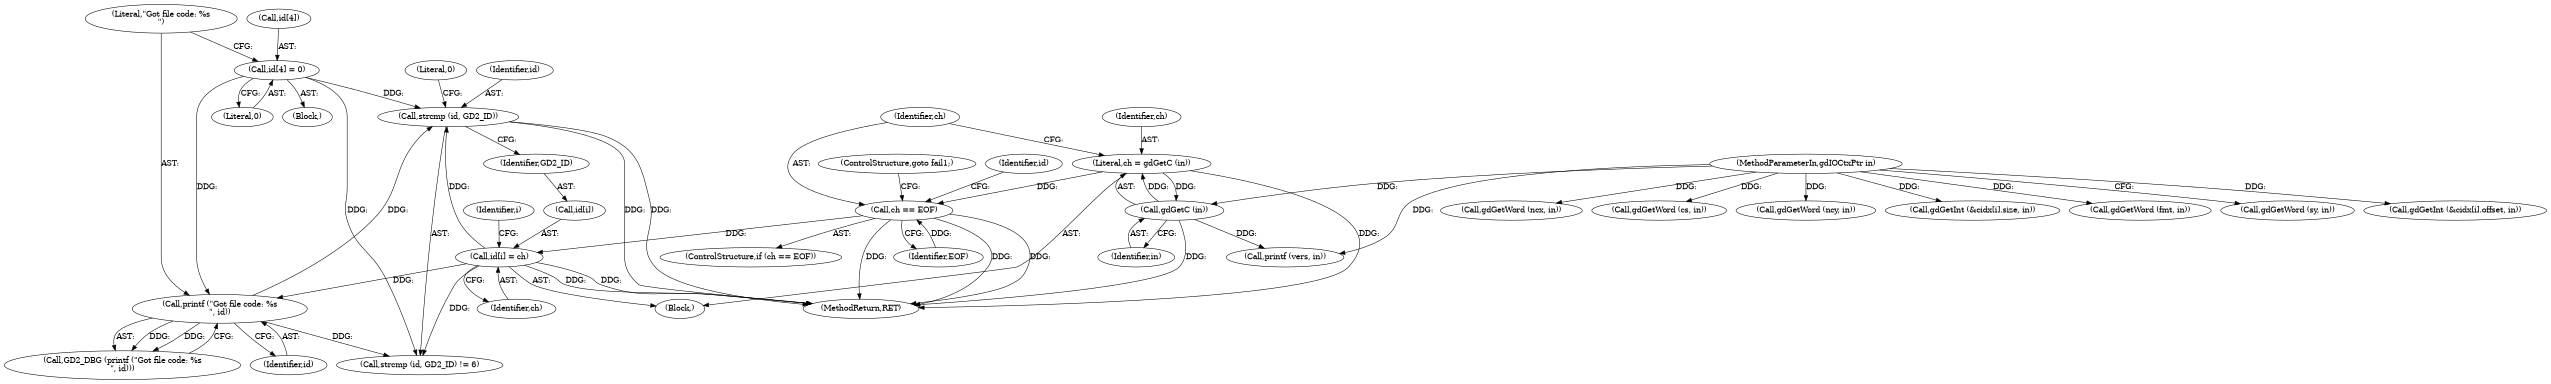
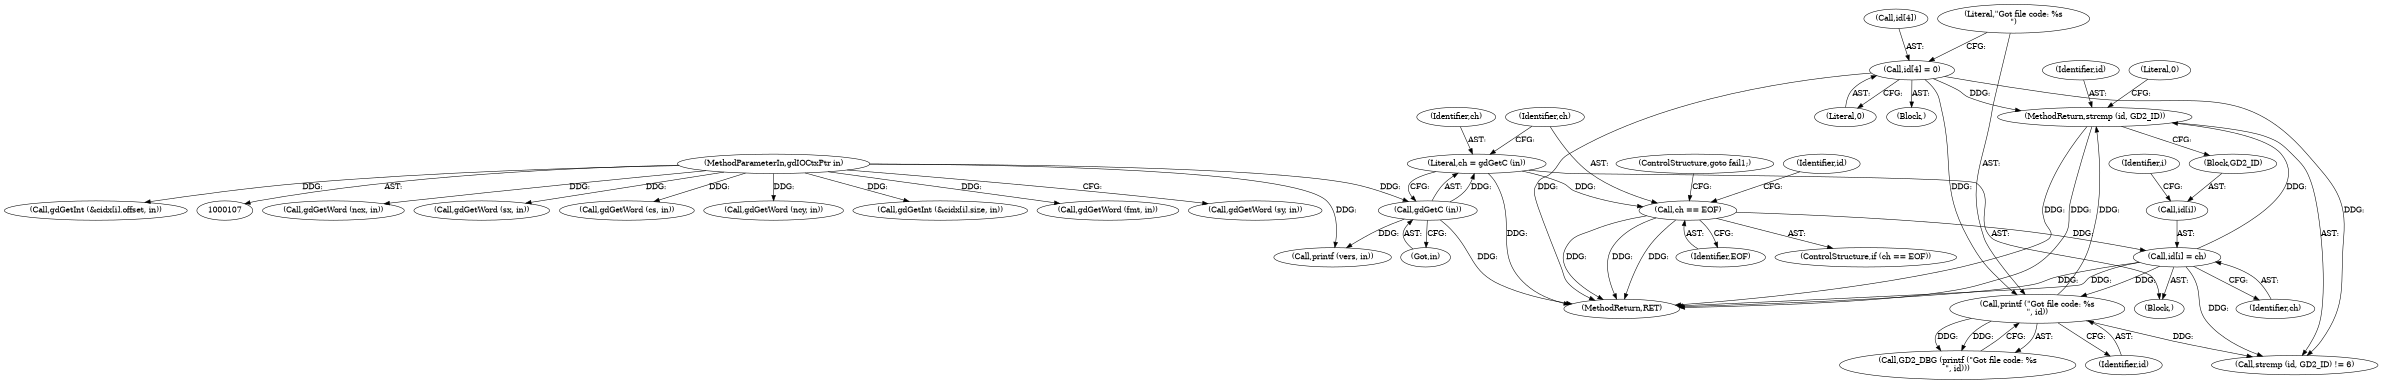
node "(Call,strcmp (id, GD2_ID))": label "(Call,strcmp (id, GD2_ID))" -> "(MethodReturn,strcmp (id, GD2_ID))"
edge "(Call,id[4] = 0)" -> "(MethodReturn,RET)": added, label "DDG:"
node "(Identifier,GD2_ID)": label "(Identifier,GD2_ID)" -> "(Block,GD2_ID)"
edge "(Literal,ch = gdGetC (in))" -> "(Call,gdGetC (in))": label "DDG: " -> "CFG: "
node "1000107": added
node "(Call,gdGetWord (sx, in))": added
edge "(Identifier,i)" -> "(Call,id[i] = ch)": now "(Identifier,i)" -> "(Call,id[i])"
edge "(Identifier,EOF)" -> "(Call,ch == EOF)": label "DDG: " -> "AST: "
node "(Identifier,in)": label "(Identifier,in)" -> "(Got,in)"
